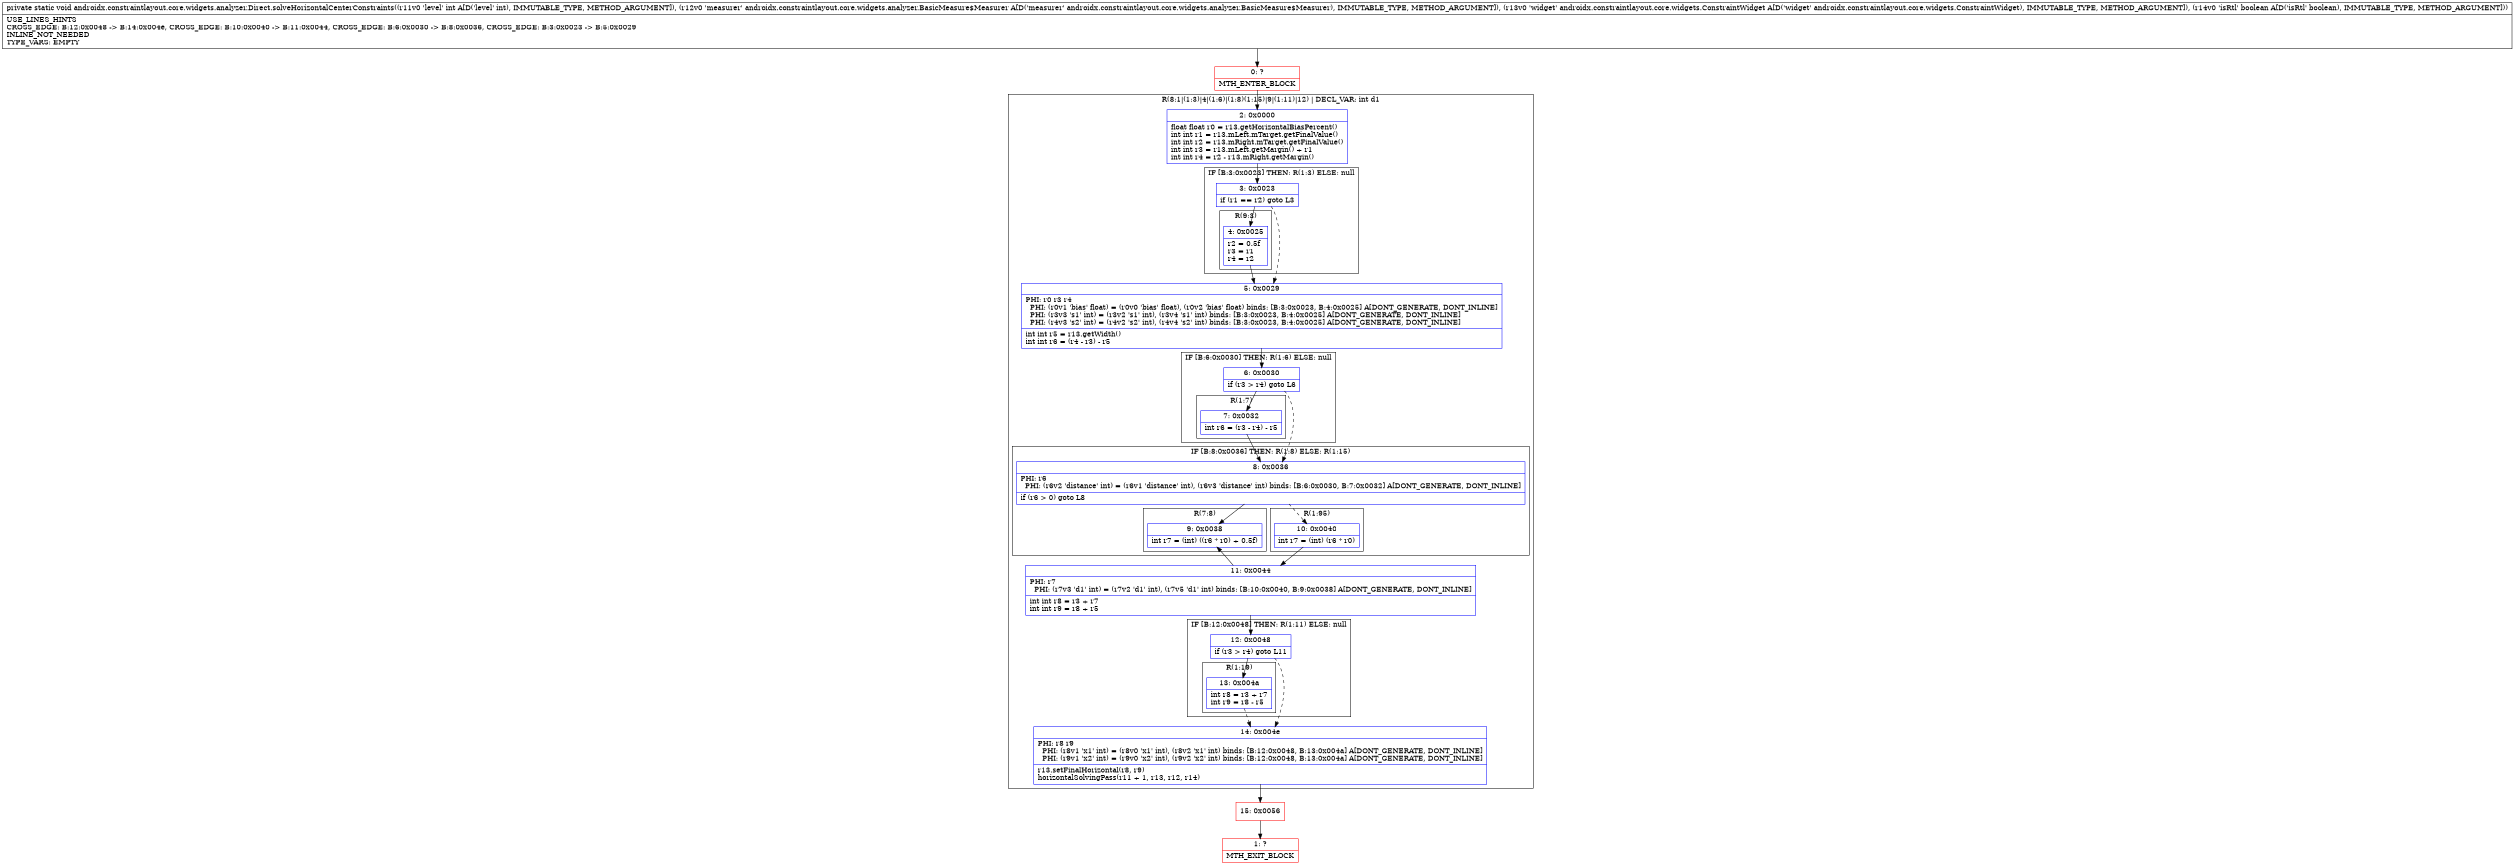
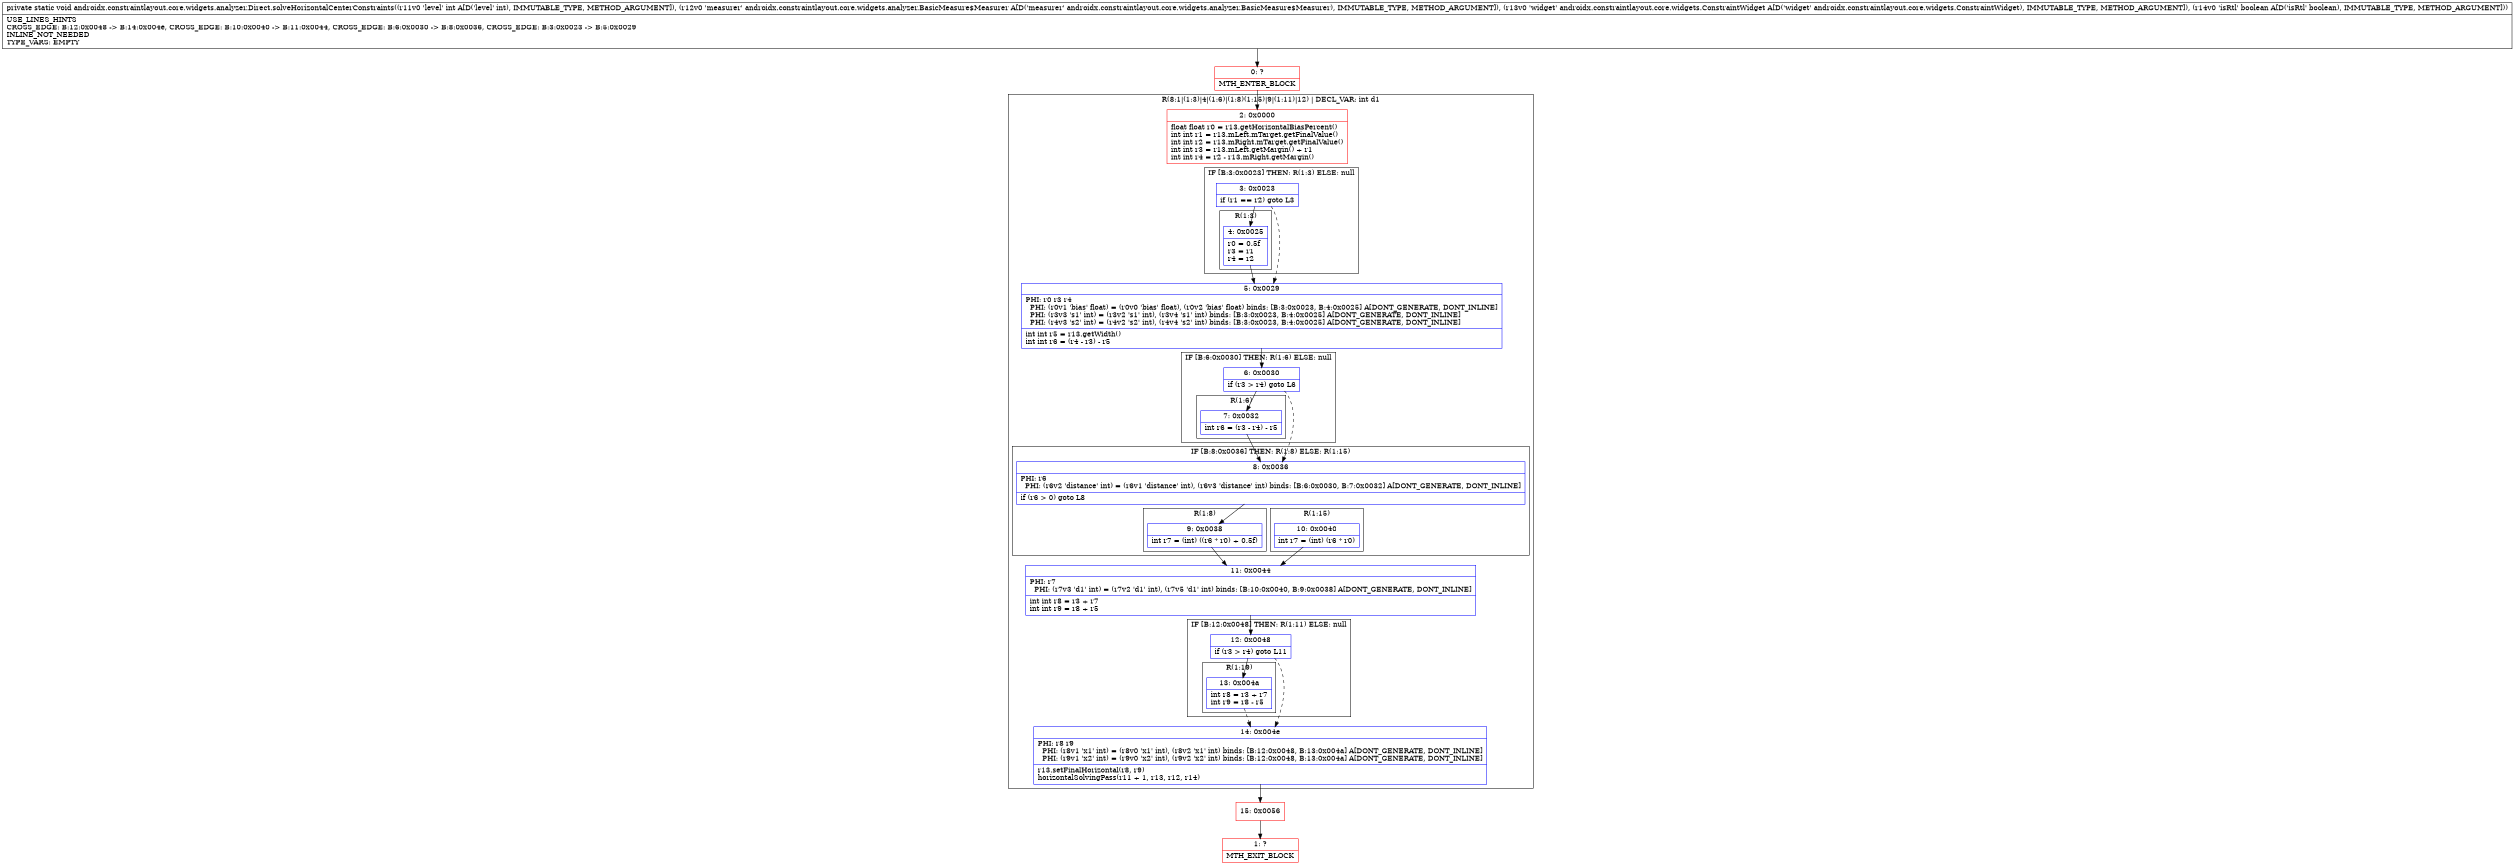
node "2: 0x0000": color blue -> red
edge "2: 0x0000" -> "3: 0x0023": removed
cluster "R(9:3)": label "R(9:3)" -> "R(1:3)"
node "4: 0x0025": text "r2 = 0.5f" -> "r0 = 0.5f"
cluster "R(1:7)": label "R(1:7)" -> "R(1:6)"
edge "8: 0x0036" -> "10: 0x0040": removed
cluster "R(7:8)": label "R(7:8)" -> "R(1:8)"
cluster "R(1:95)": label "R(1:95)" -> "R(1:15)"
edge "11: 0x0044" -> "9: 0x0038": reversed
